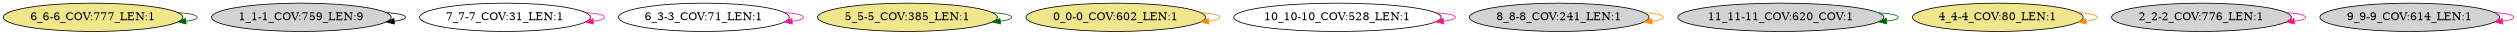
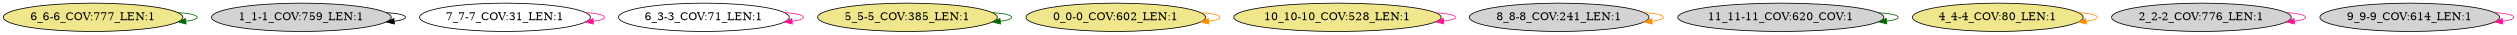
node "1_1-1_COV:759_LEN:9": label "1_1-1_COV:759_LEN:9" -> "1_1-1_COV:759_LEN:1"
node "10_10-10_COV:528_LEN:1": fillcolor white -> khaki
